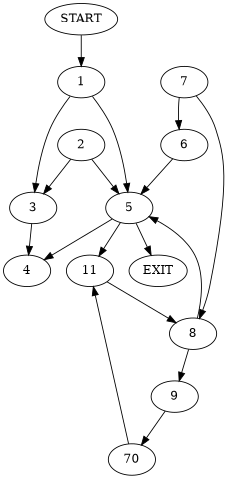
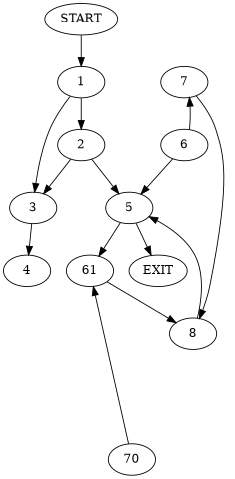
edge "7" -> "6": reversed
edge "1" -> "5": now "1" -> "2"
edge "5" -> "4": removed
node "11": label "11" -> "61"
node "9": removed
